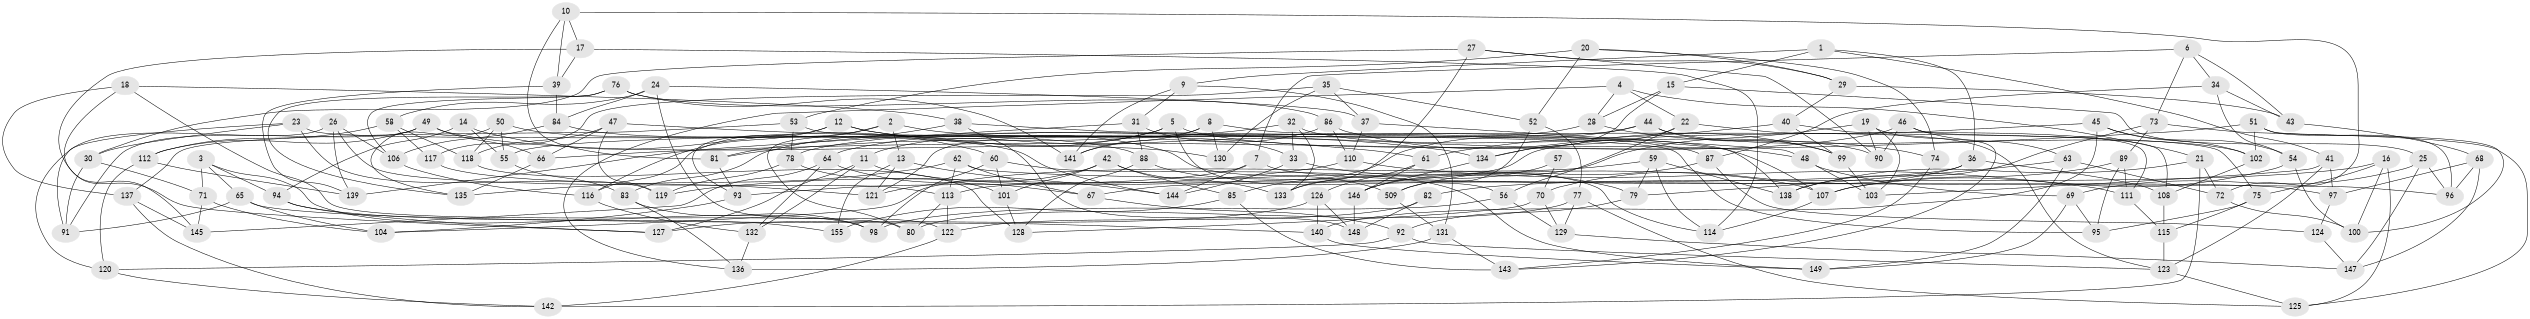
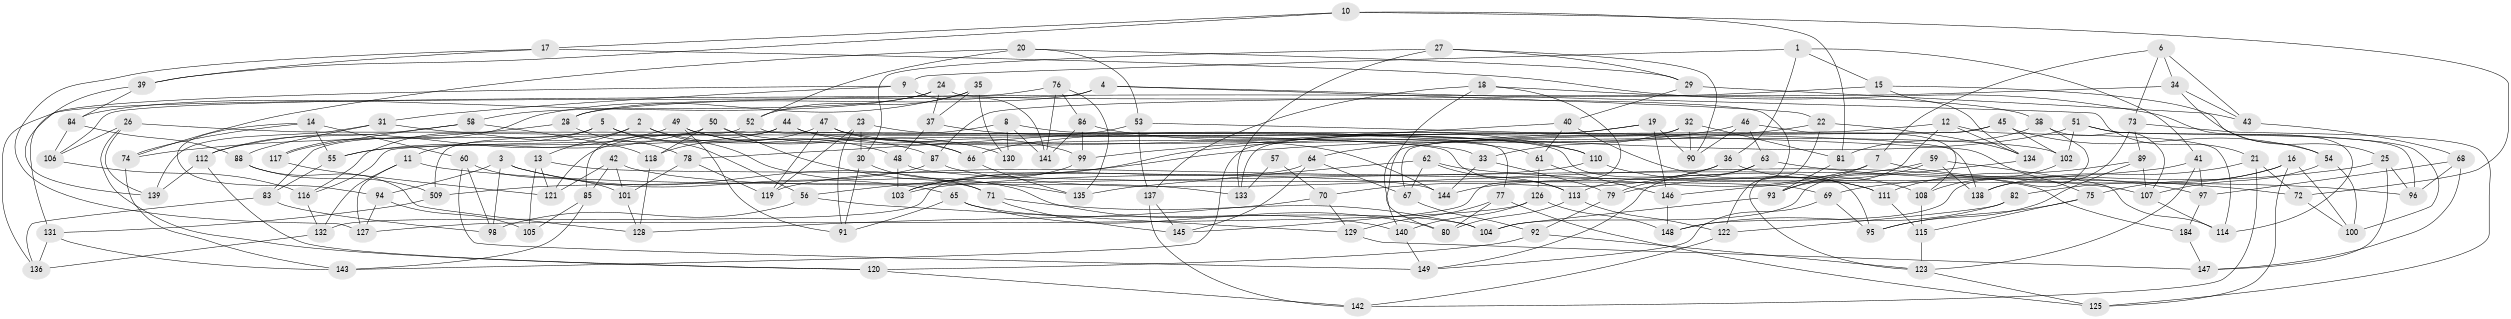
edge "14" -- "74": added
node "155": label "155" -> "105"
node "124": label "124" -> "184"
